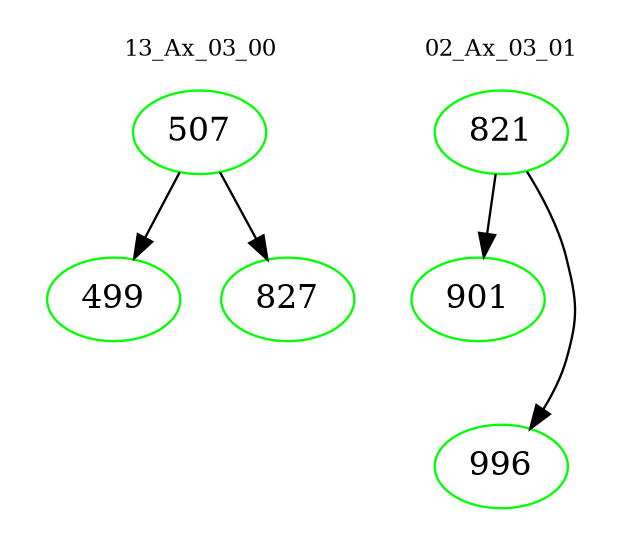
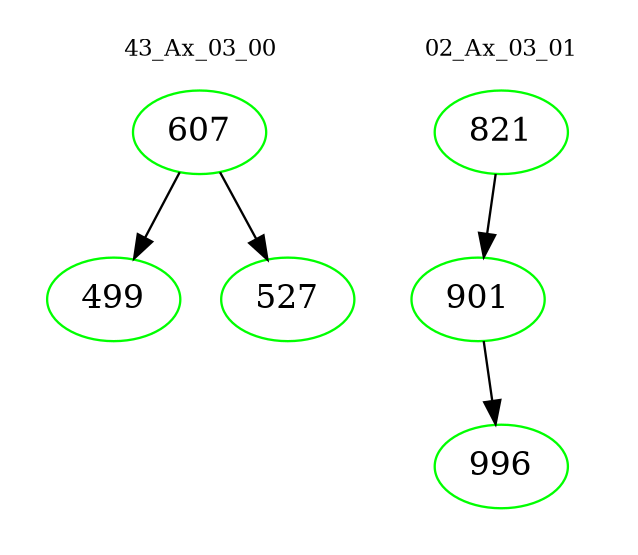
cluster "13_Ax_03_00": label "13_Ax_03_00" -> "43_Ax_03_00"
node "507": label "507" -> "607"
edge "821" -> "996": now "901" -> "996"
node "827": label "827" -> "527"
